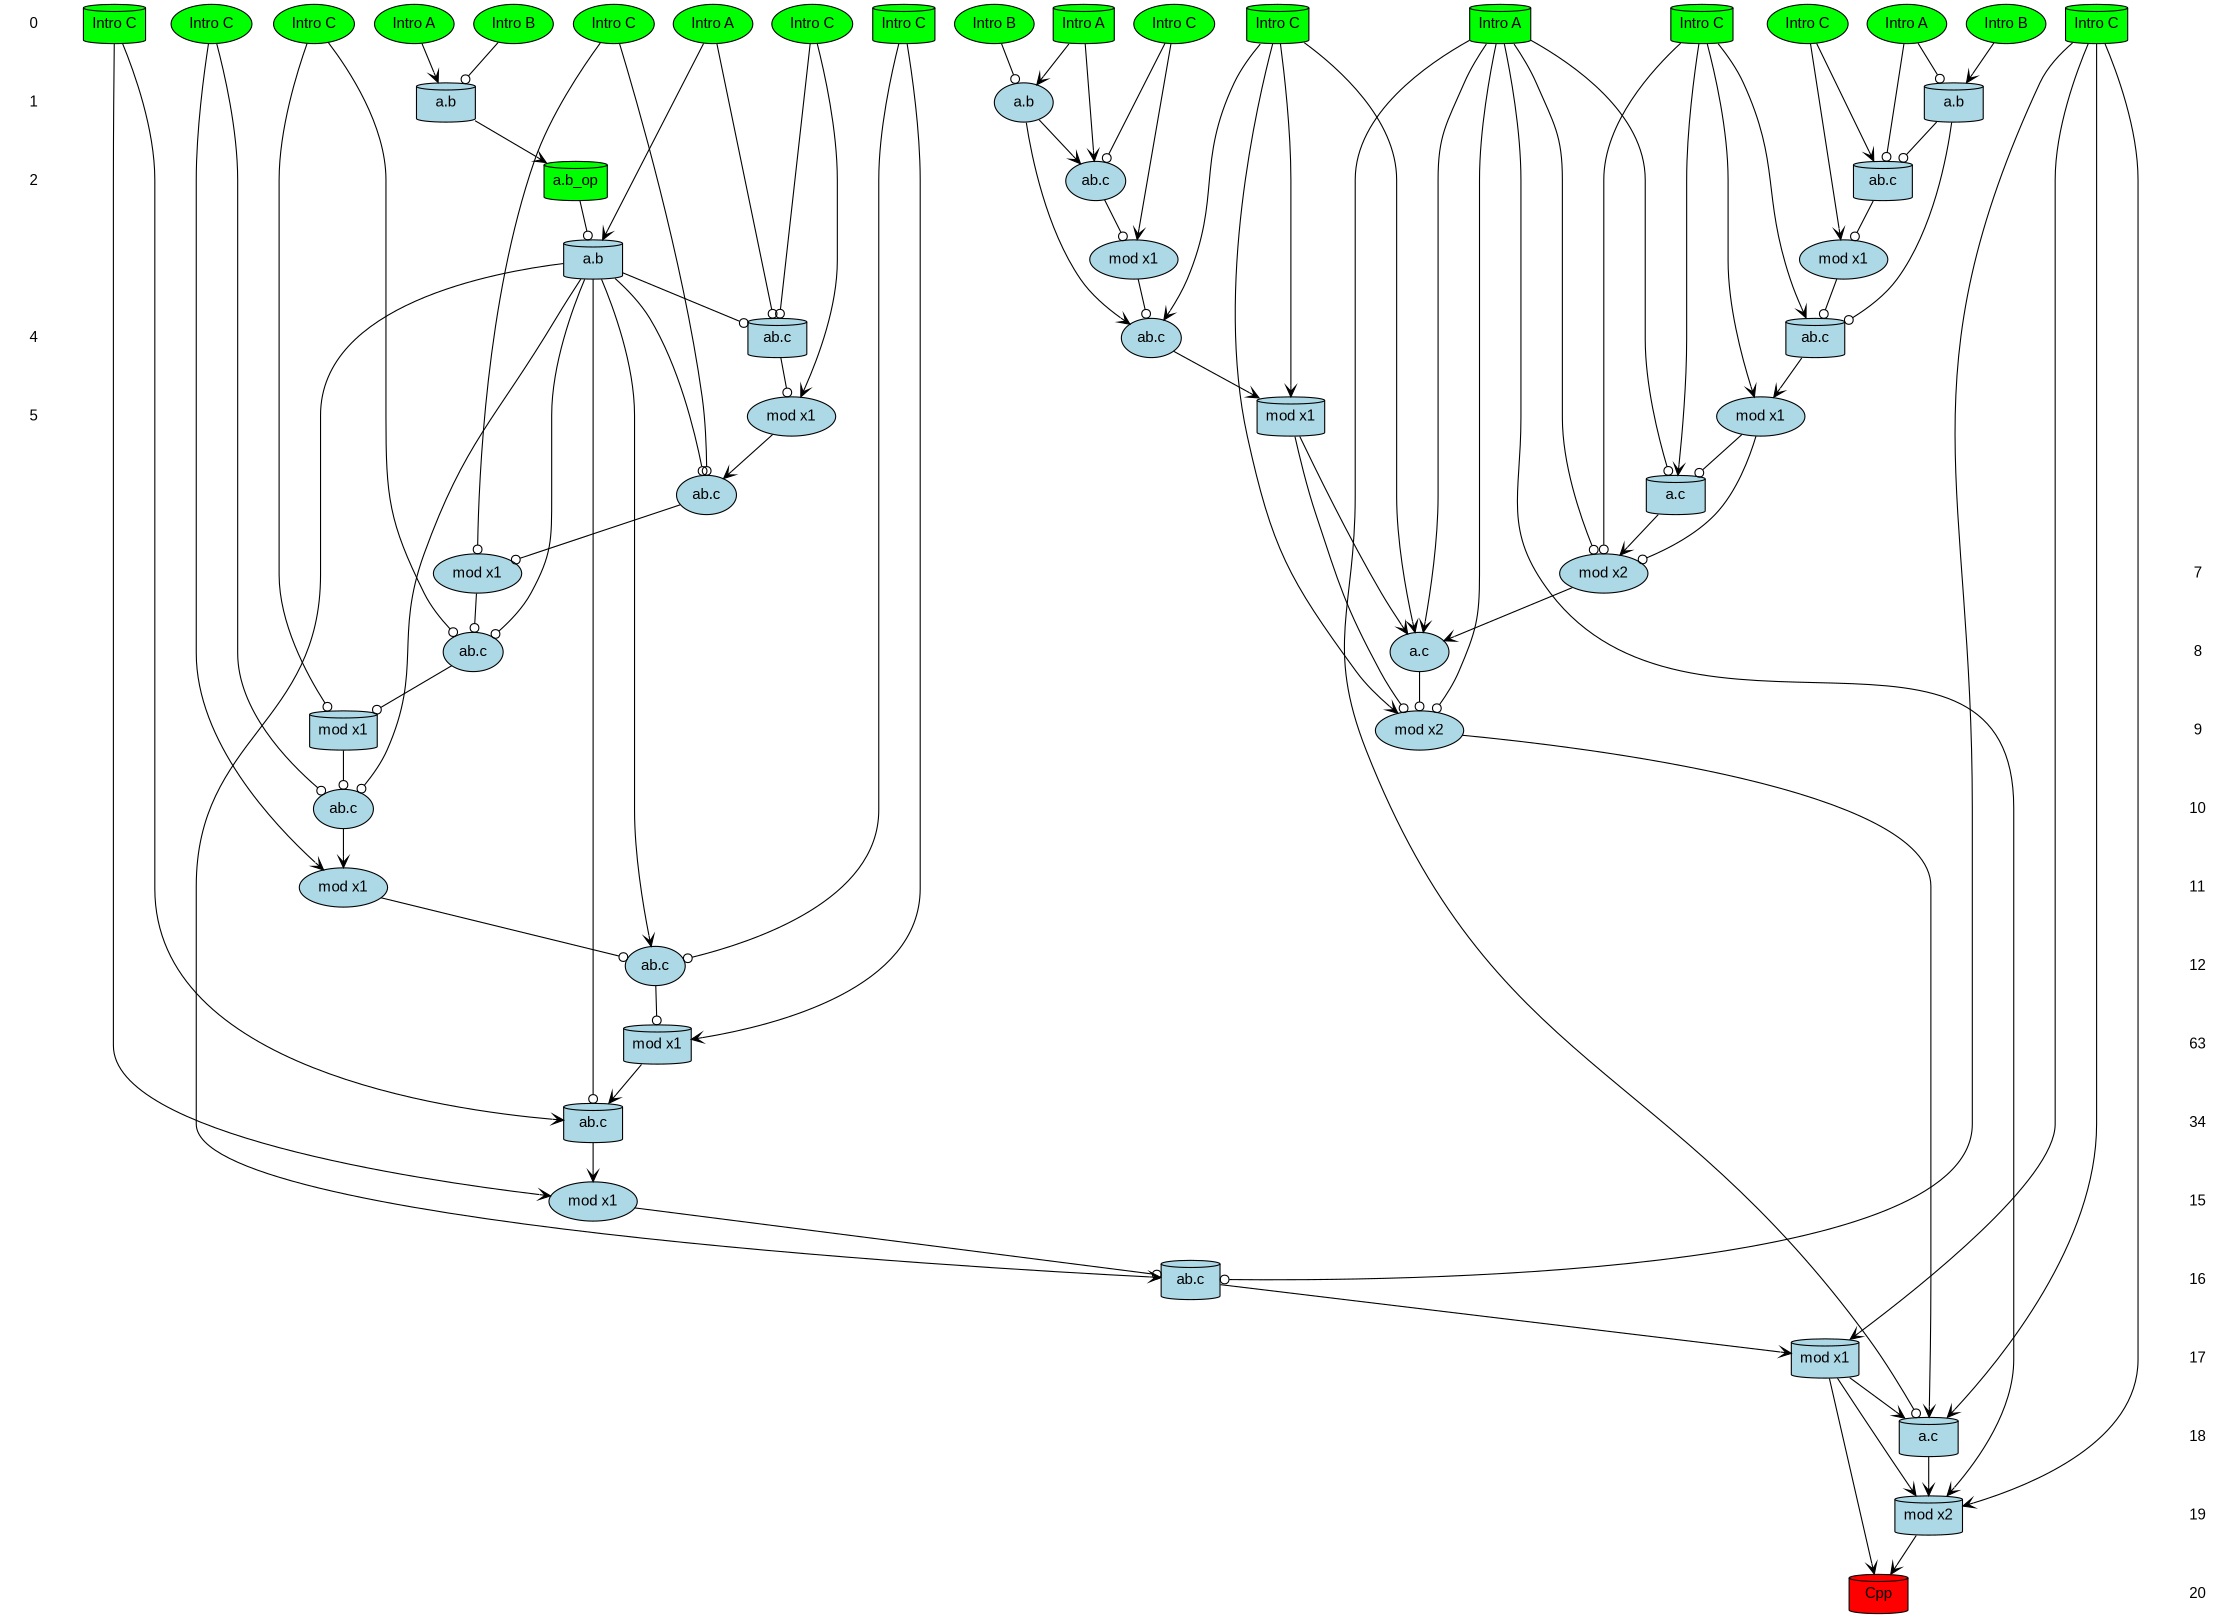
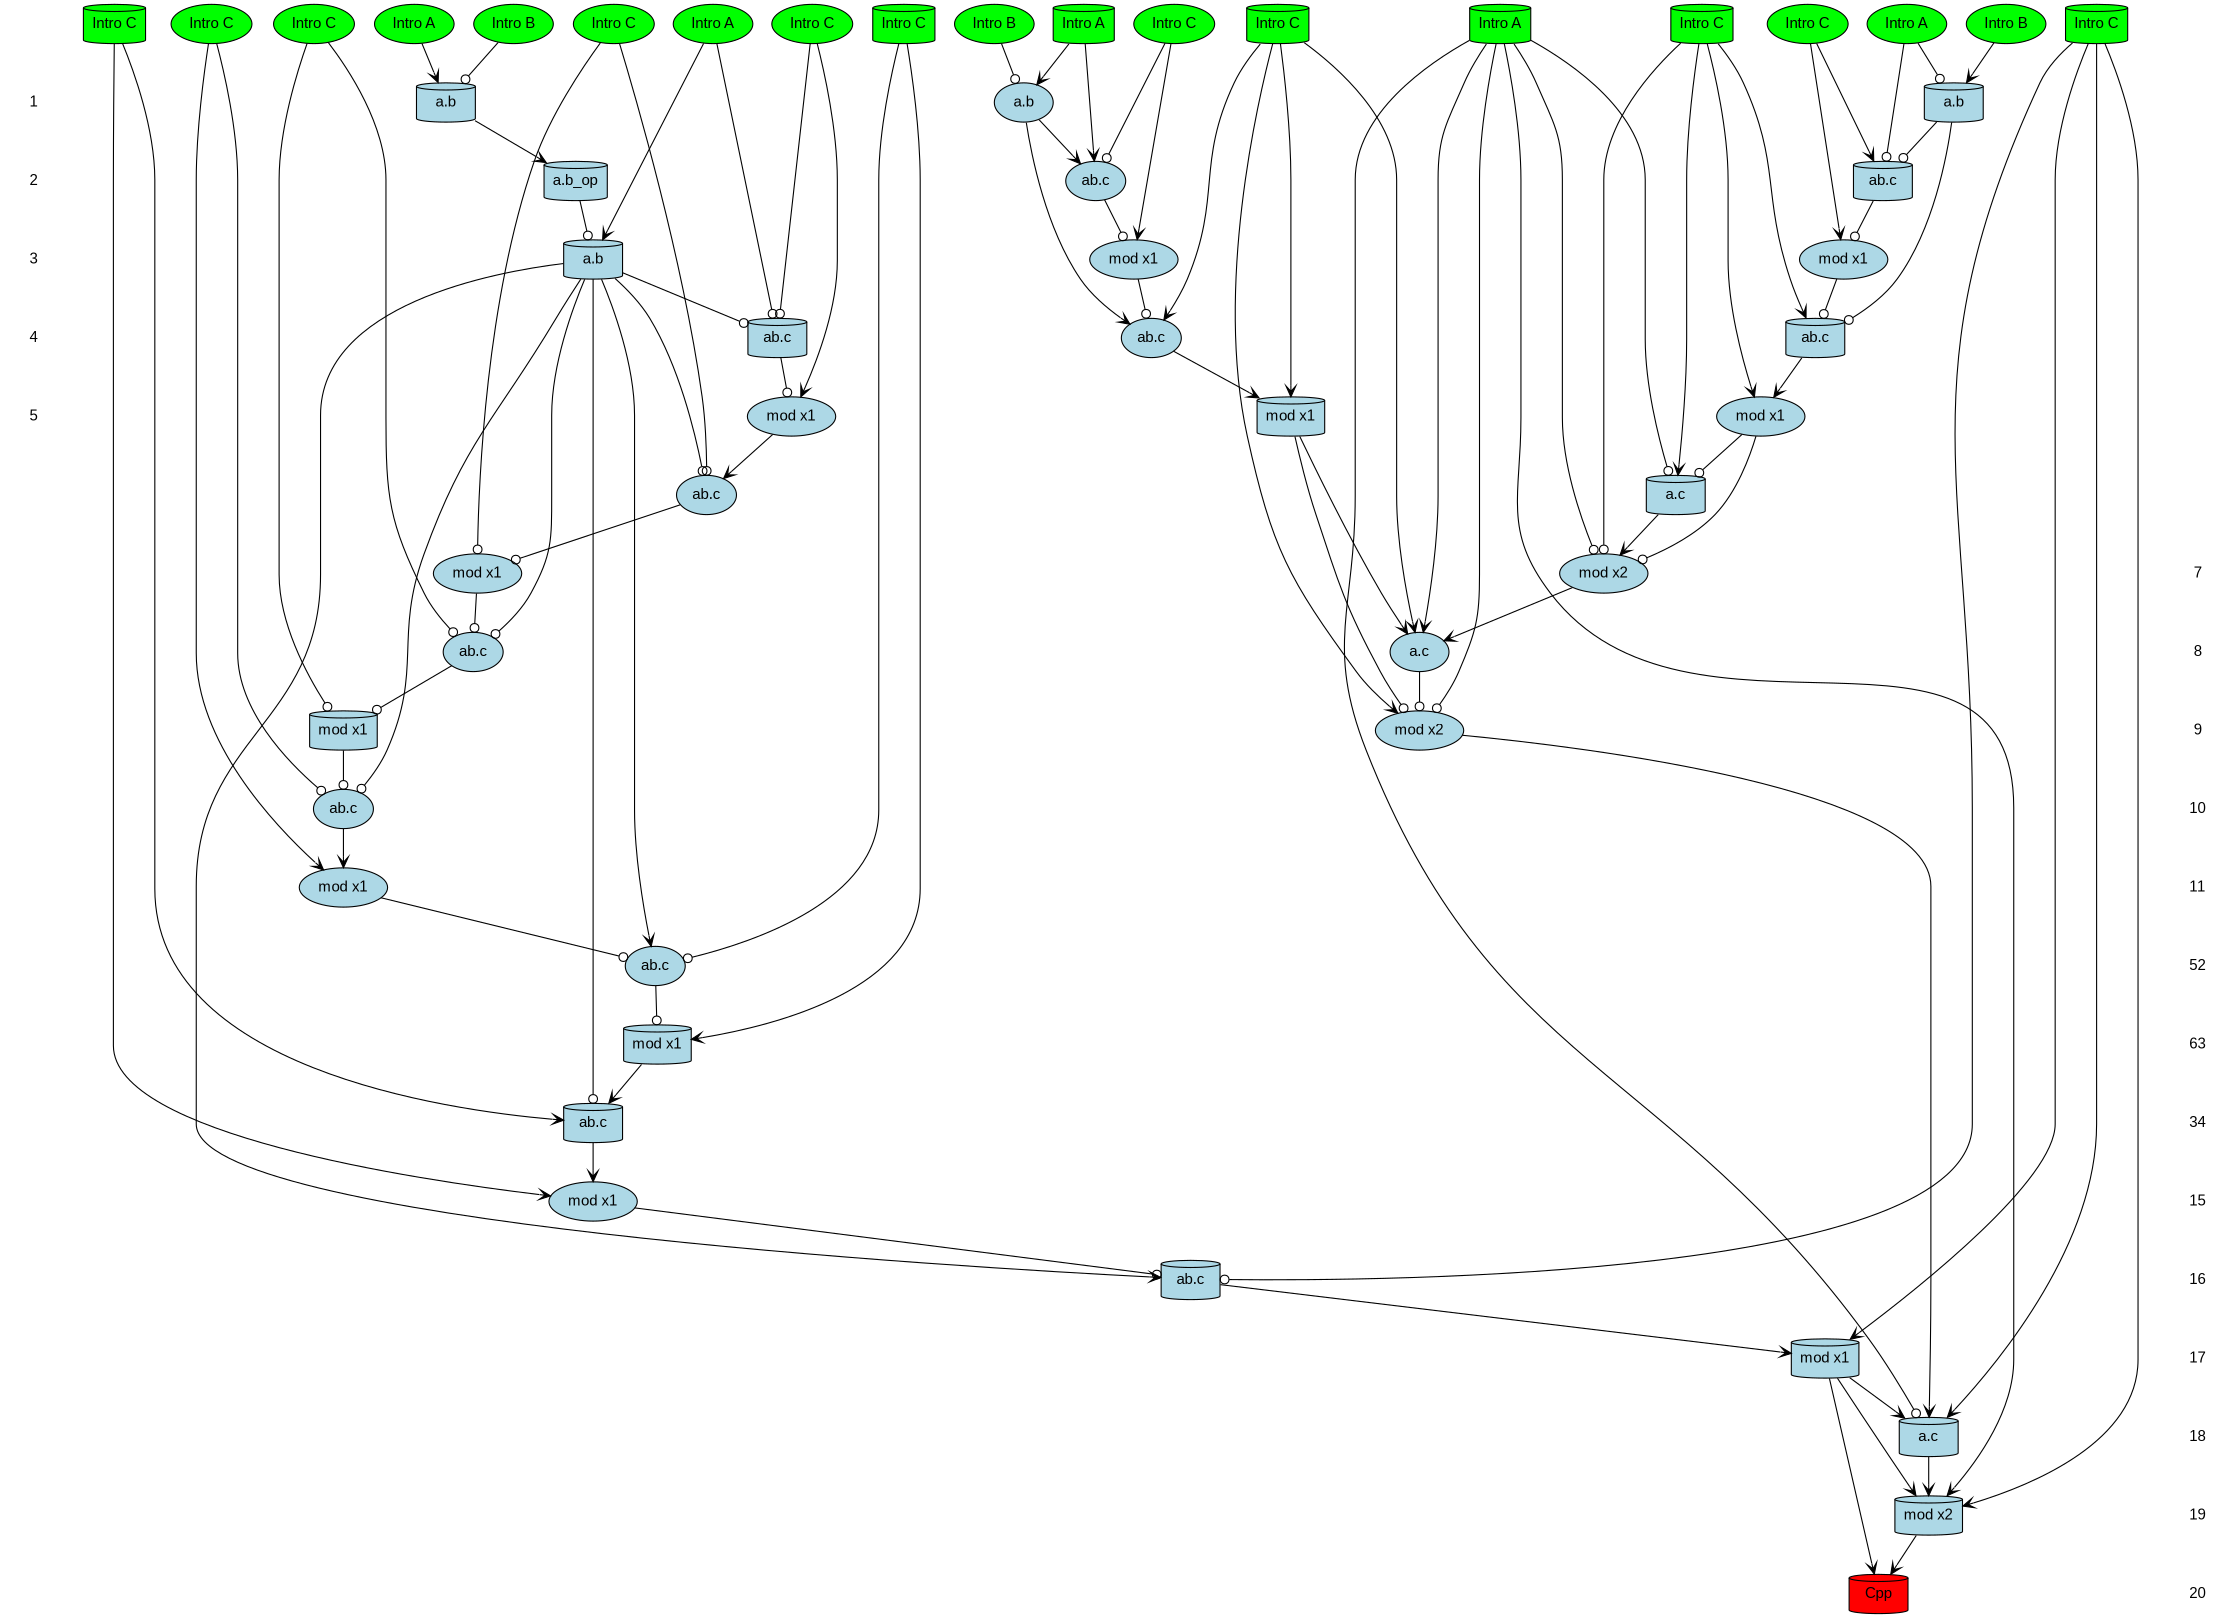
node "0": removed
node "a.b_op": fillcolor green -> lightblue
node "3": added
node "12": label "12" -> "52"
